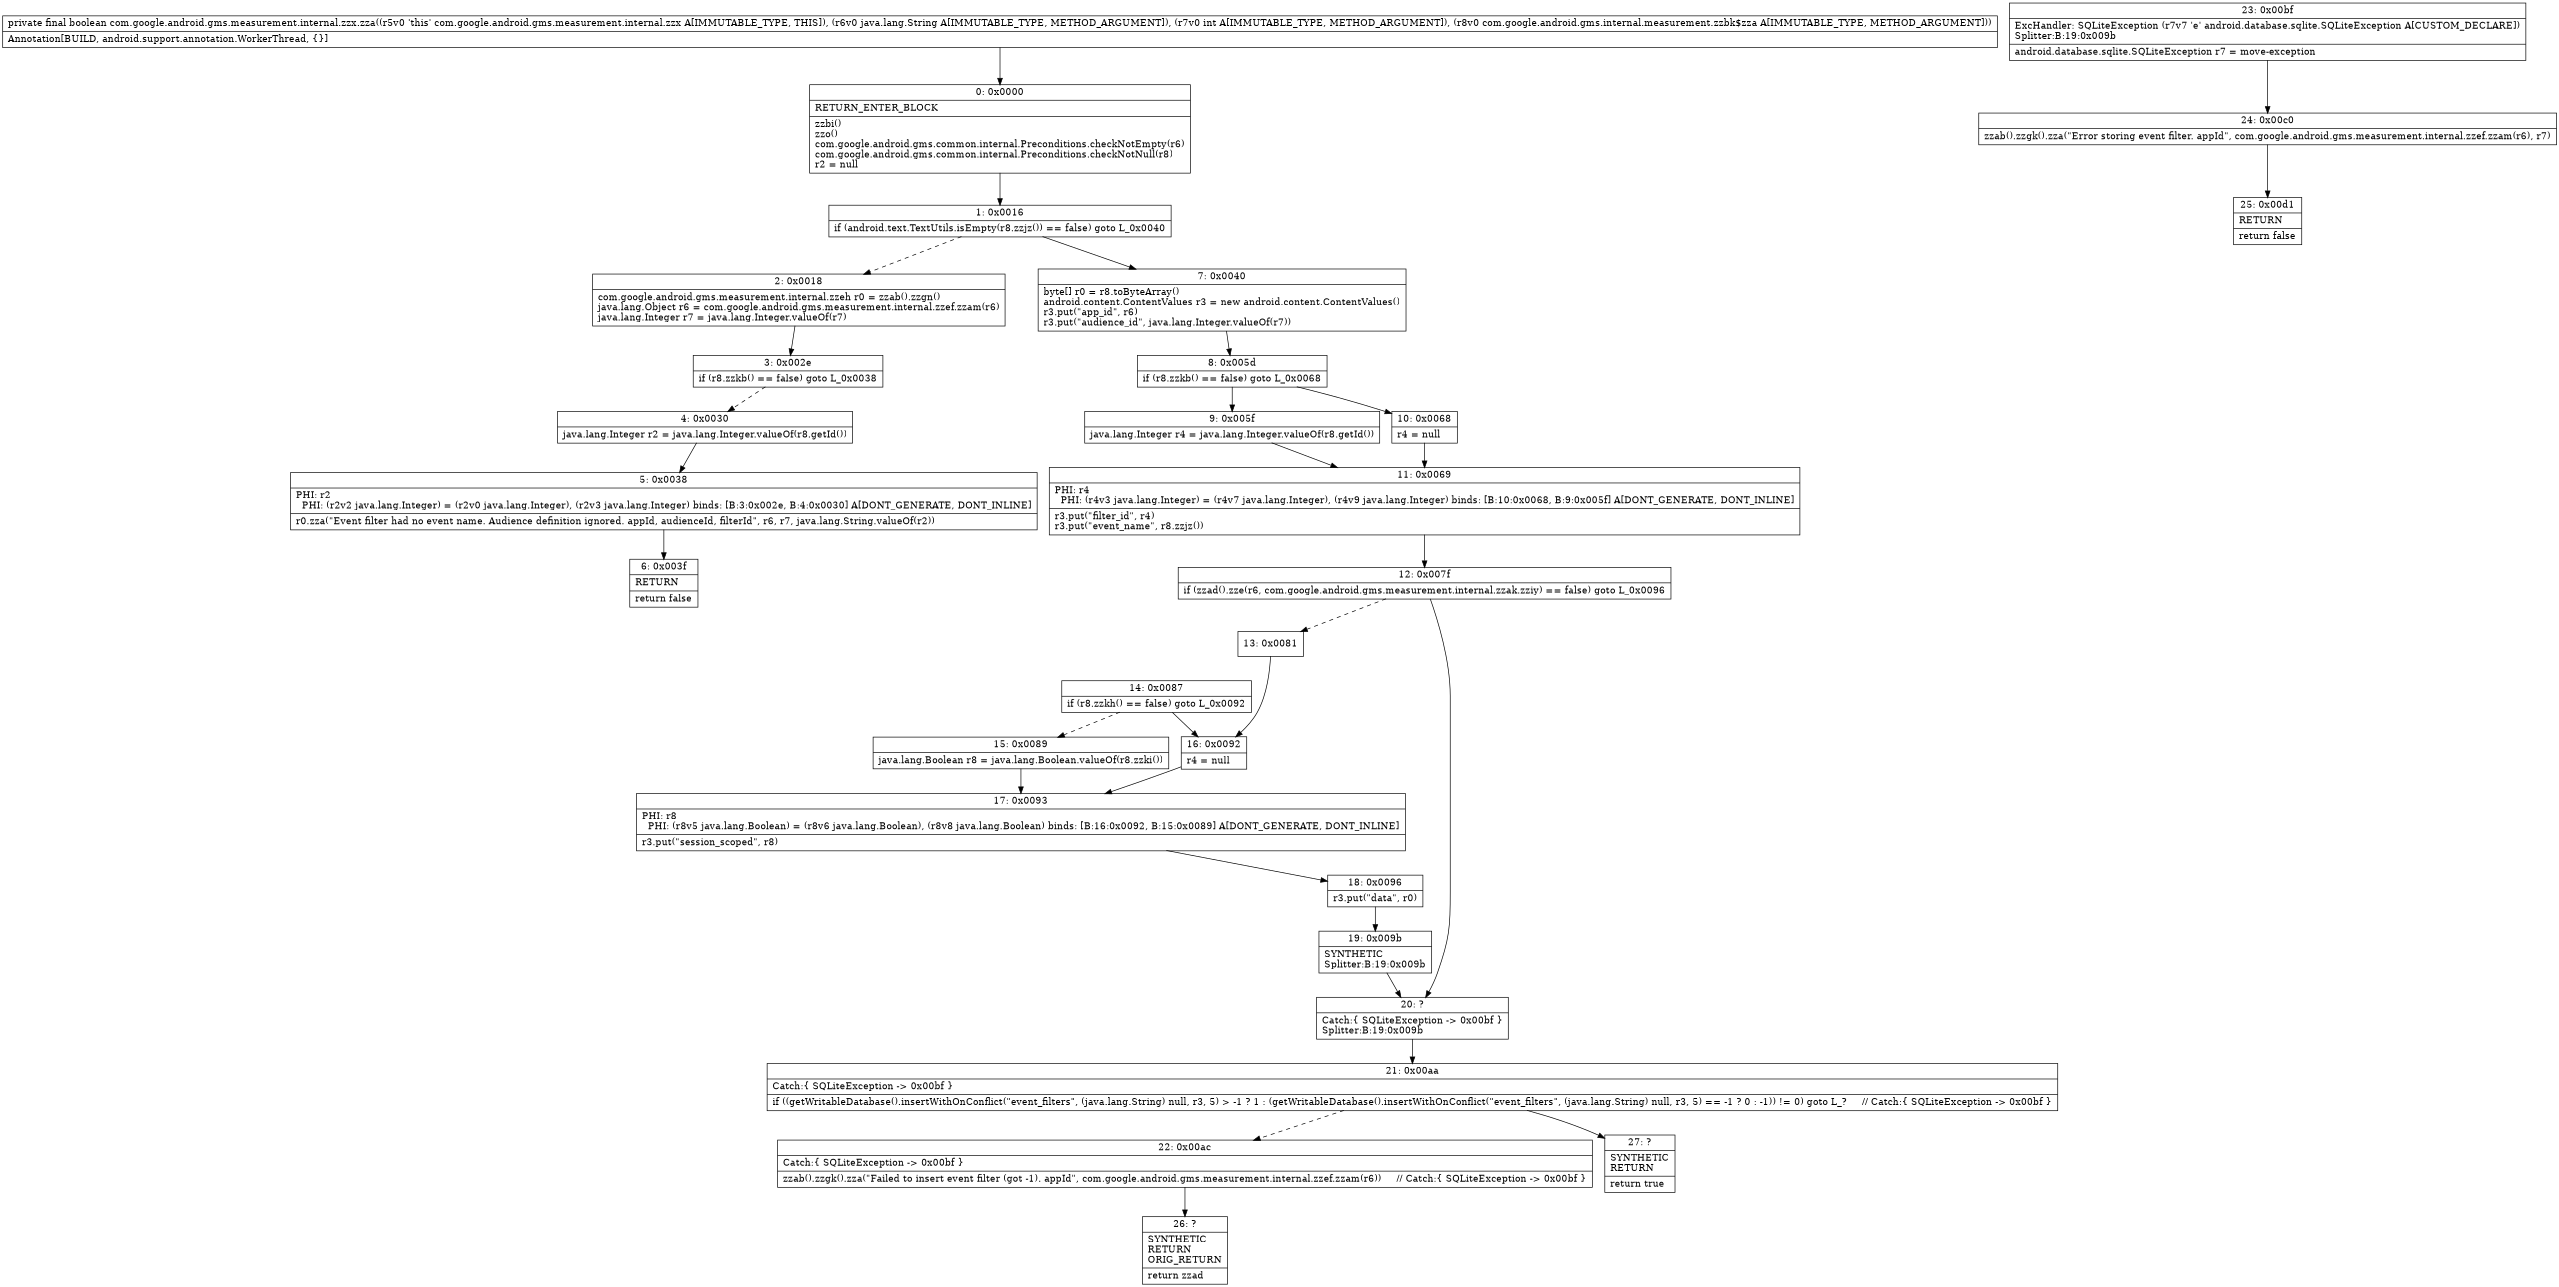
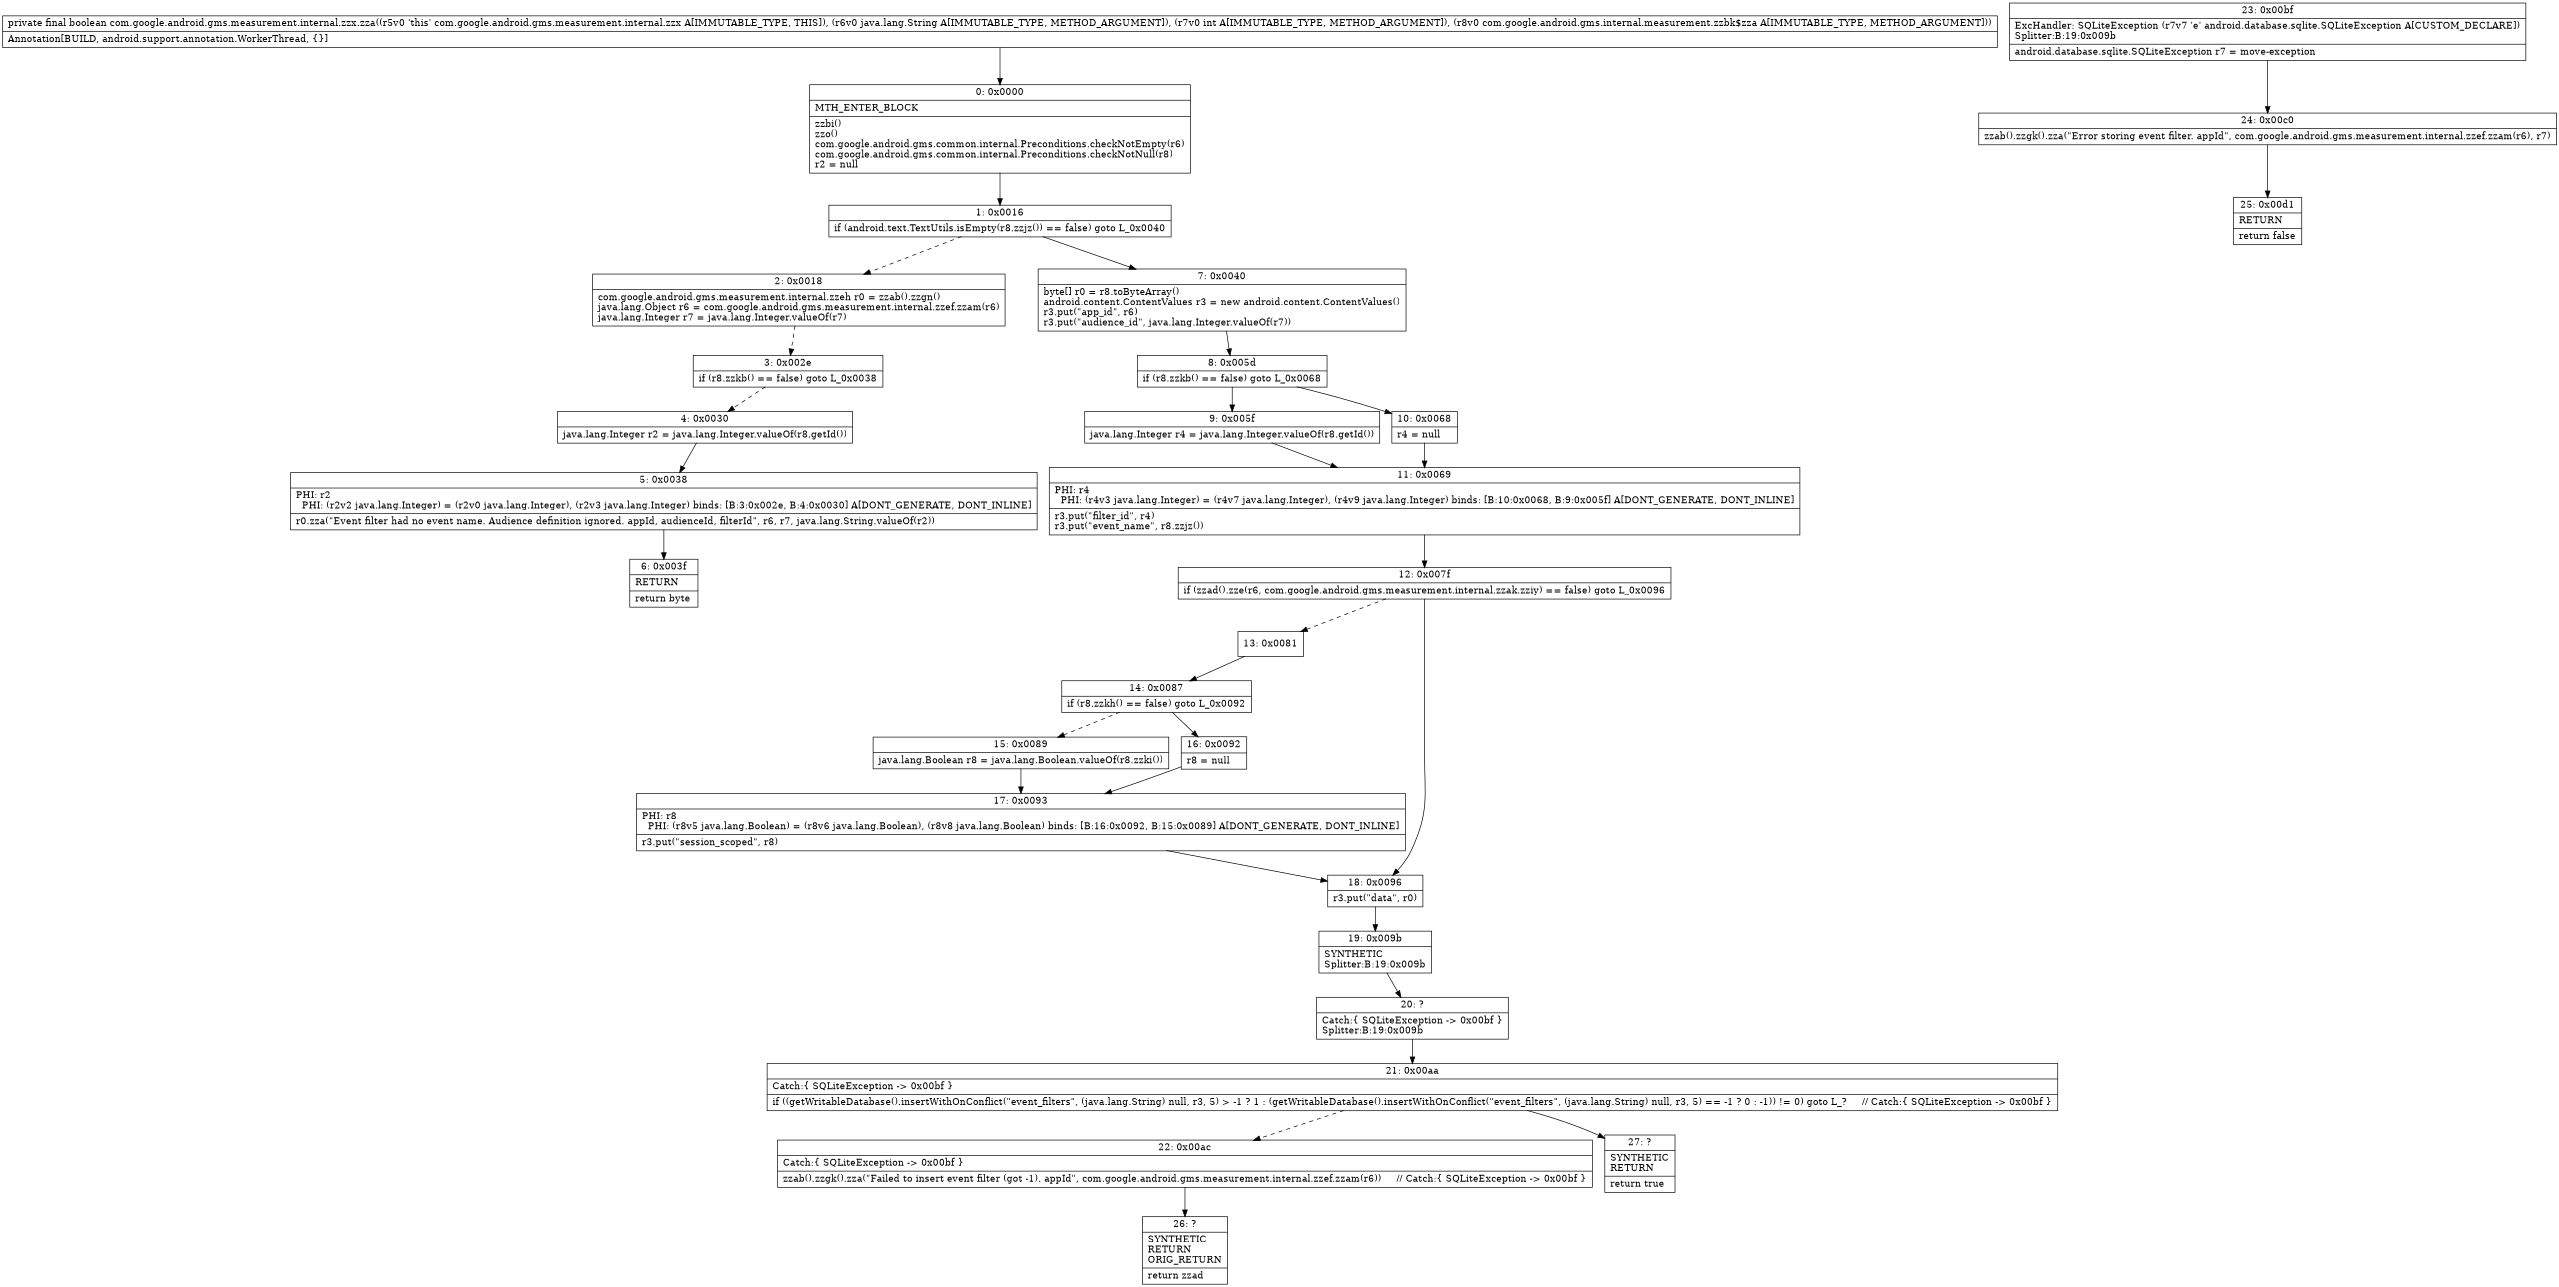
node "0: 0x0000": text "RETURN_ENTER_BLOCK" -> "MTH_ENTER_BLOCK"
edge "2: 0x0018" -> "3: 0x002e": style solid -> dashed
node "6: 0x003f": text "return false" -> "return byte"
edge "13: 0x0081" -> "16: 0x0092": now "13: 0x0081" -> "14: 0x0087"
node "16: 0x0092": text "r4 = null" -> "r8 = null"
edge "12: 0x007f" -> "20: ?": now "12: 0x007f" -> "18: 0x0096"
